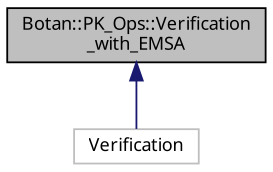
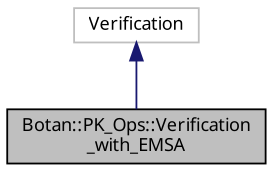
edge "Verification" -> "Botan::PK_Ops::Verification _with_EMSA": reversed
